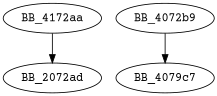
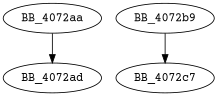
node "BB_4172aa": label "BB_4172aa" -> "BB_4072aa"
node "BB_2072ad": label "BB_2072ad" -> "BB_4072ad"
node "BB_4079c7": label "BB_4079c7" -> "BB_4072c7"
